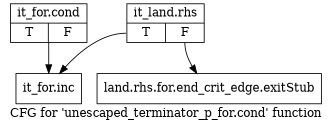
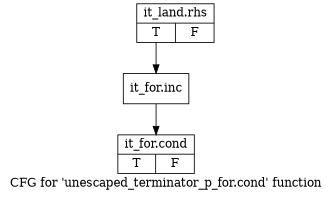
edge "it_for.cond" -> "it_for.inc": reversed
node "land.rhs.for.end_crit_edge.exitStub": removed
